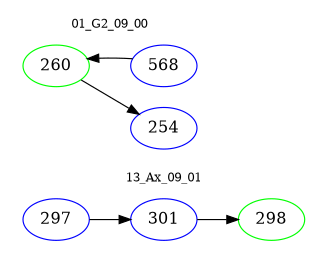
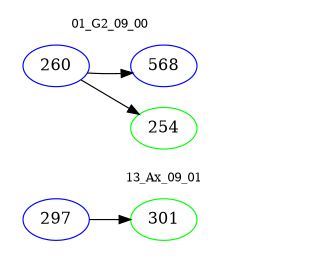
edge "568" -> "260": reversed
node "260": color green -> blue
node "254": color blue -> green
node "301": color blue -> green
node "298": removed
